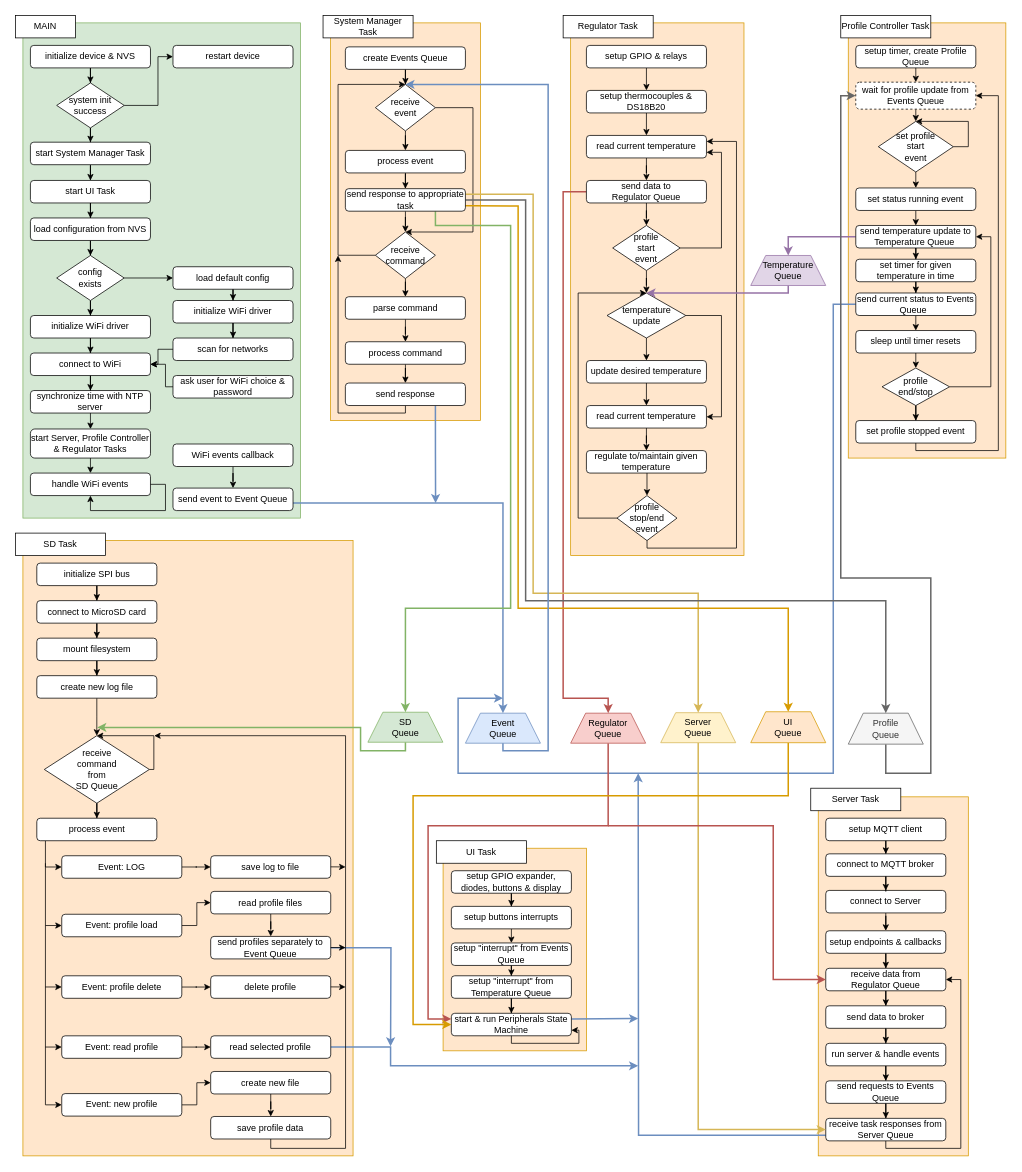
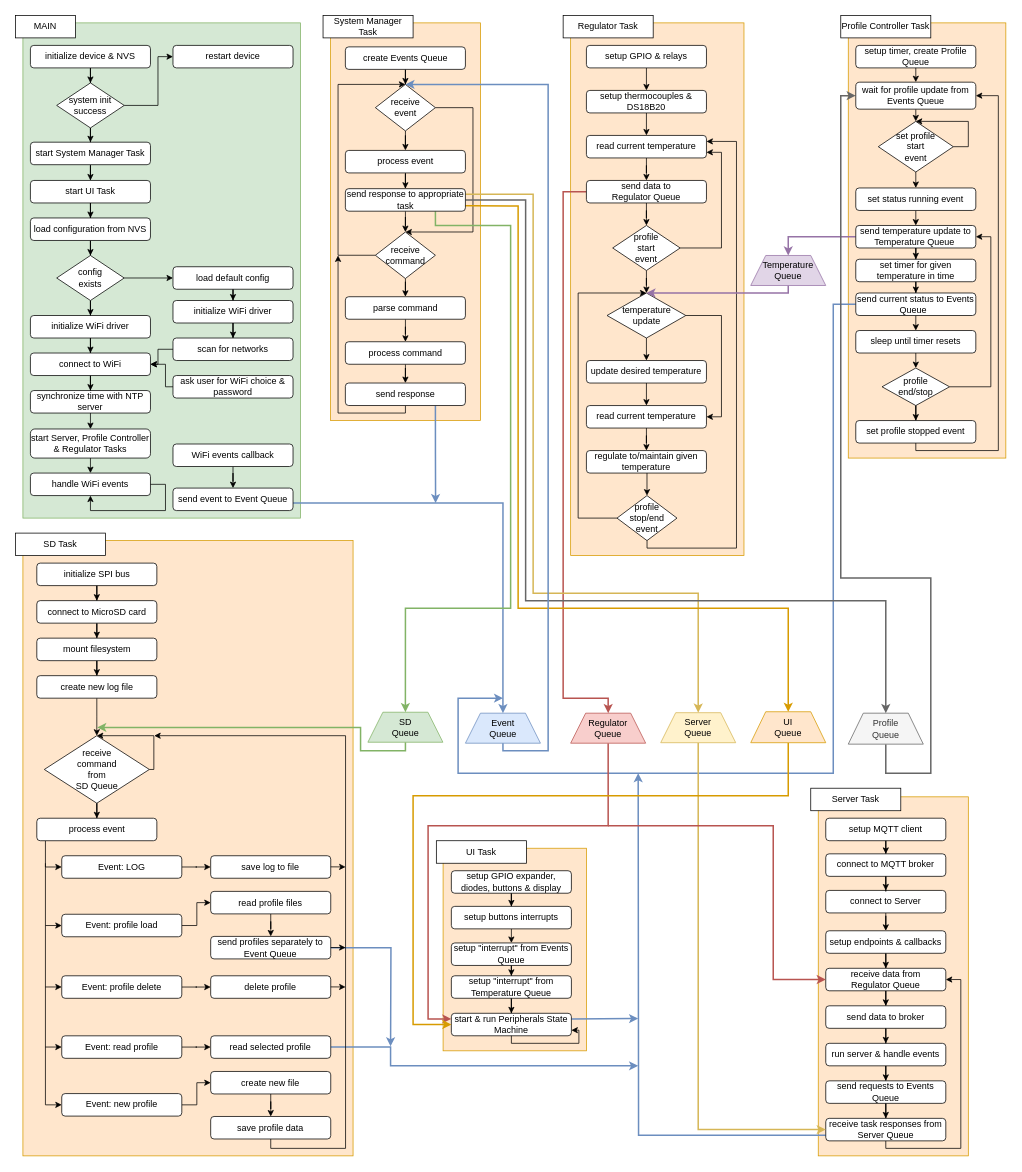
node "wait for profile update from Events Queue": style dashed -> solid
